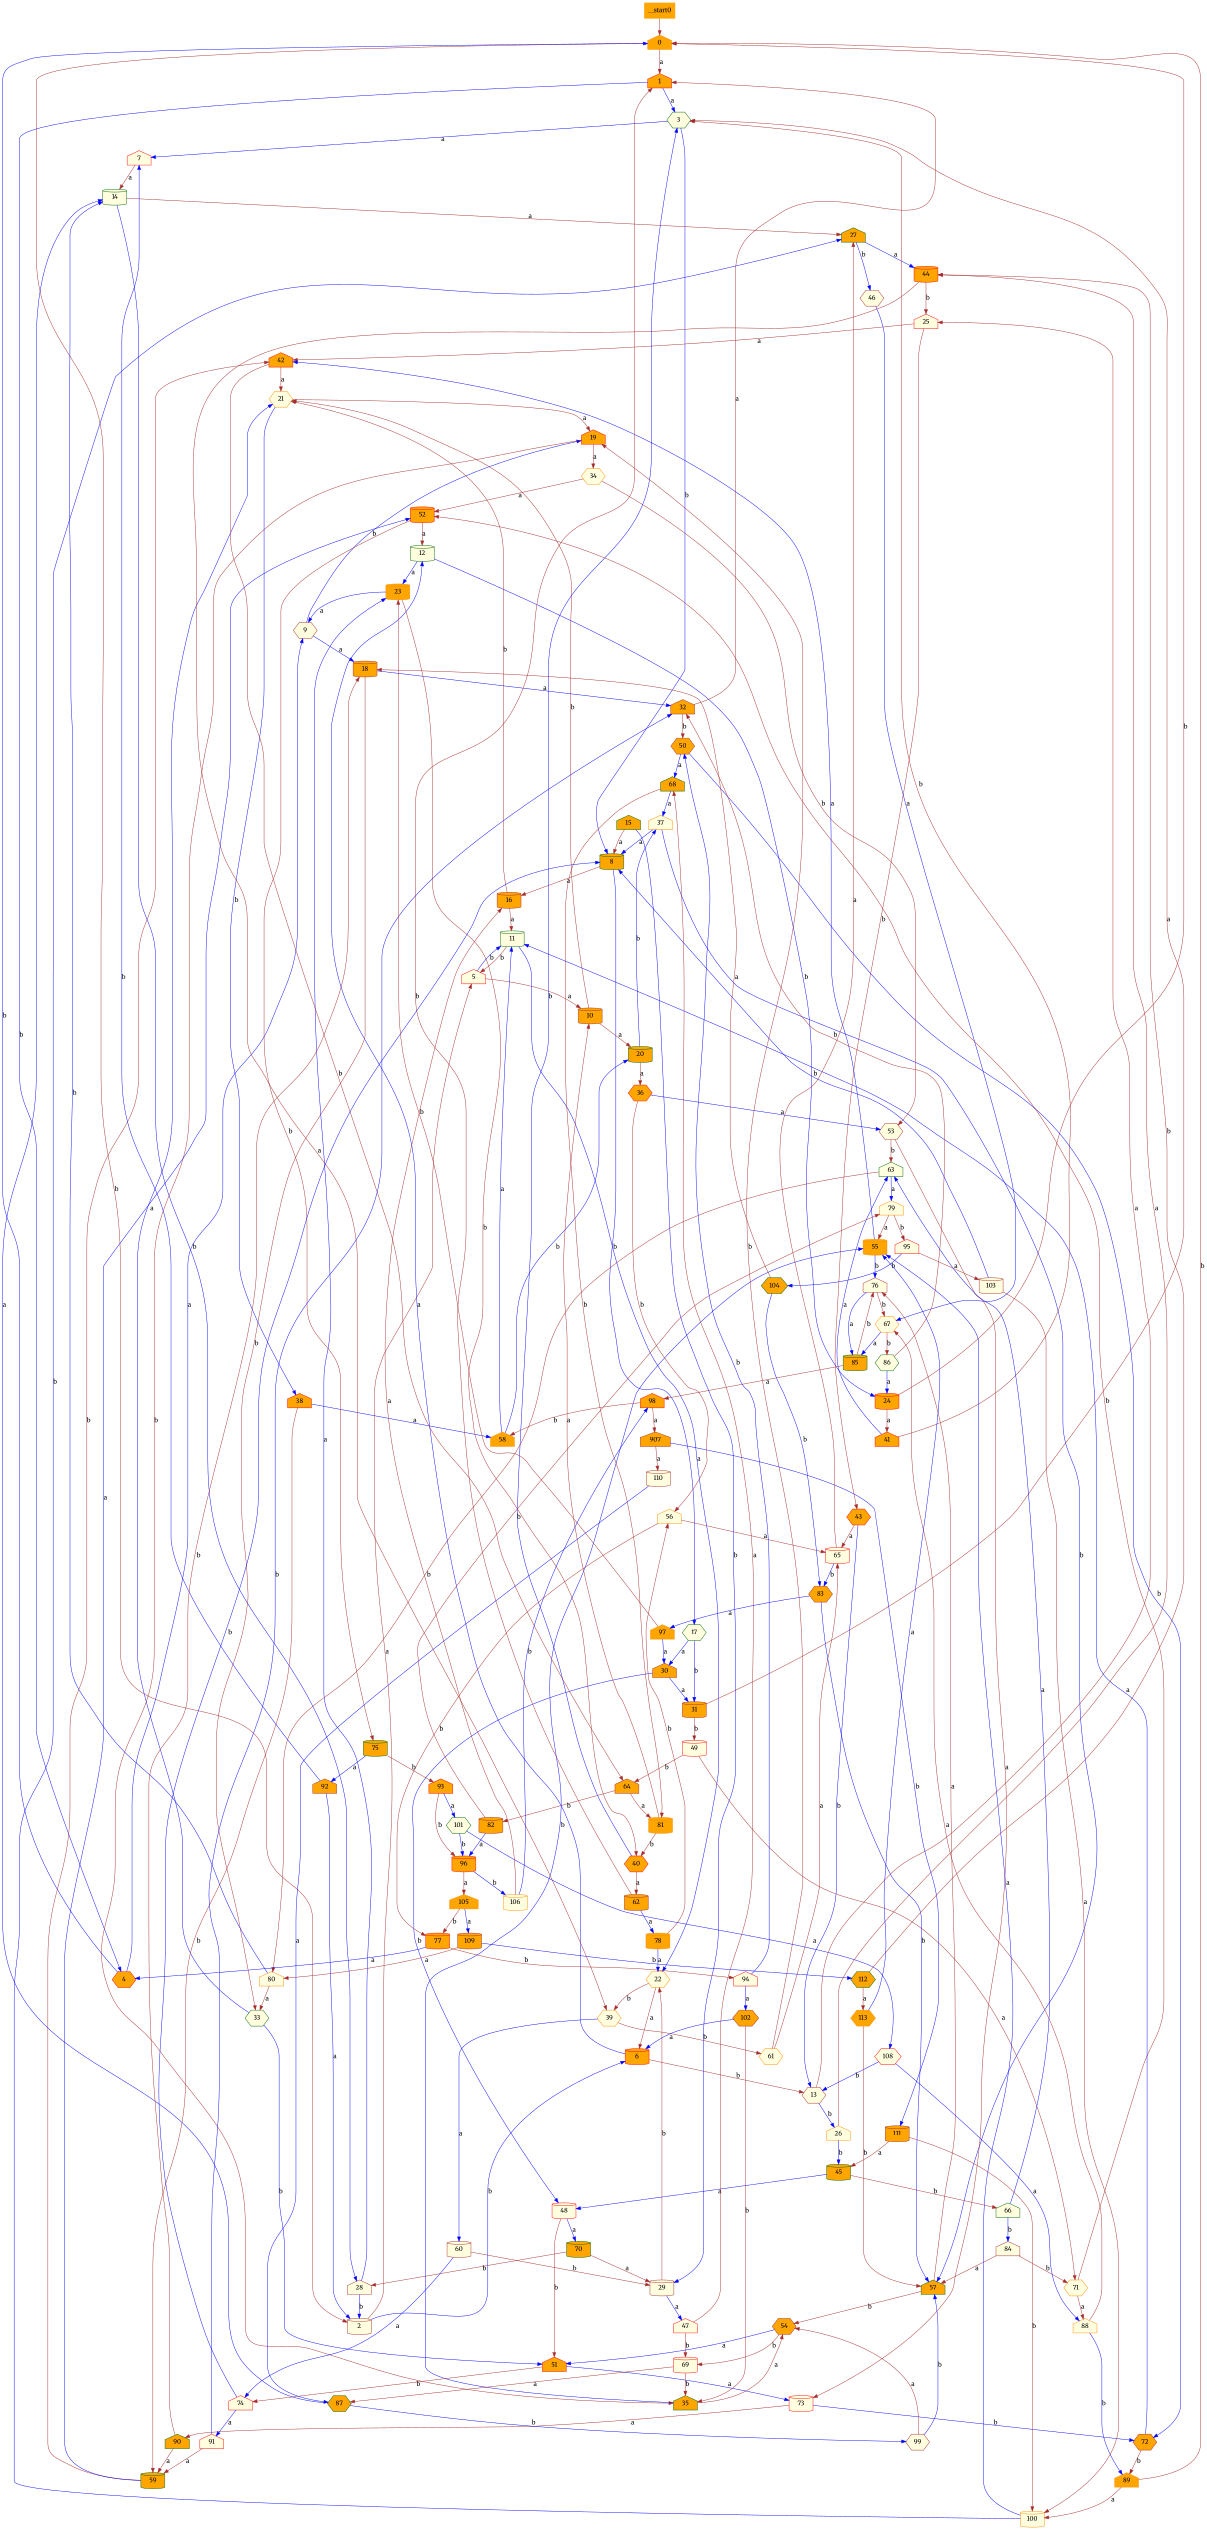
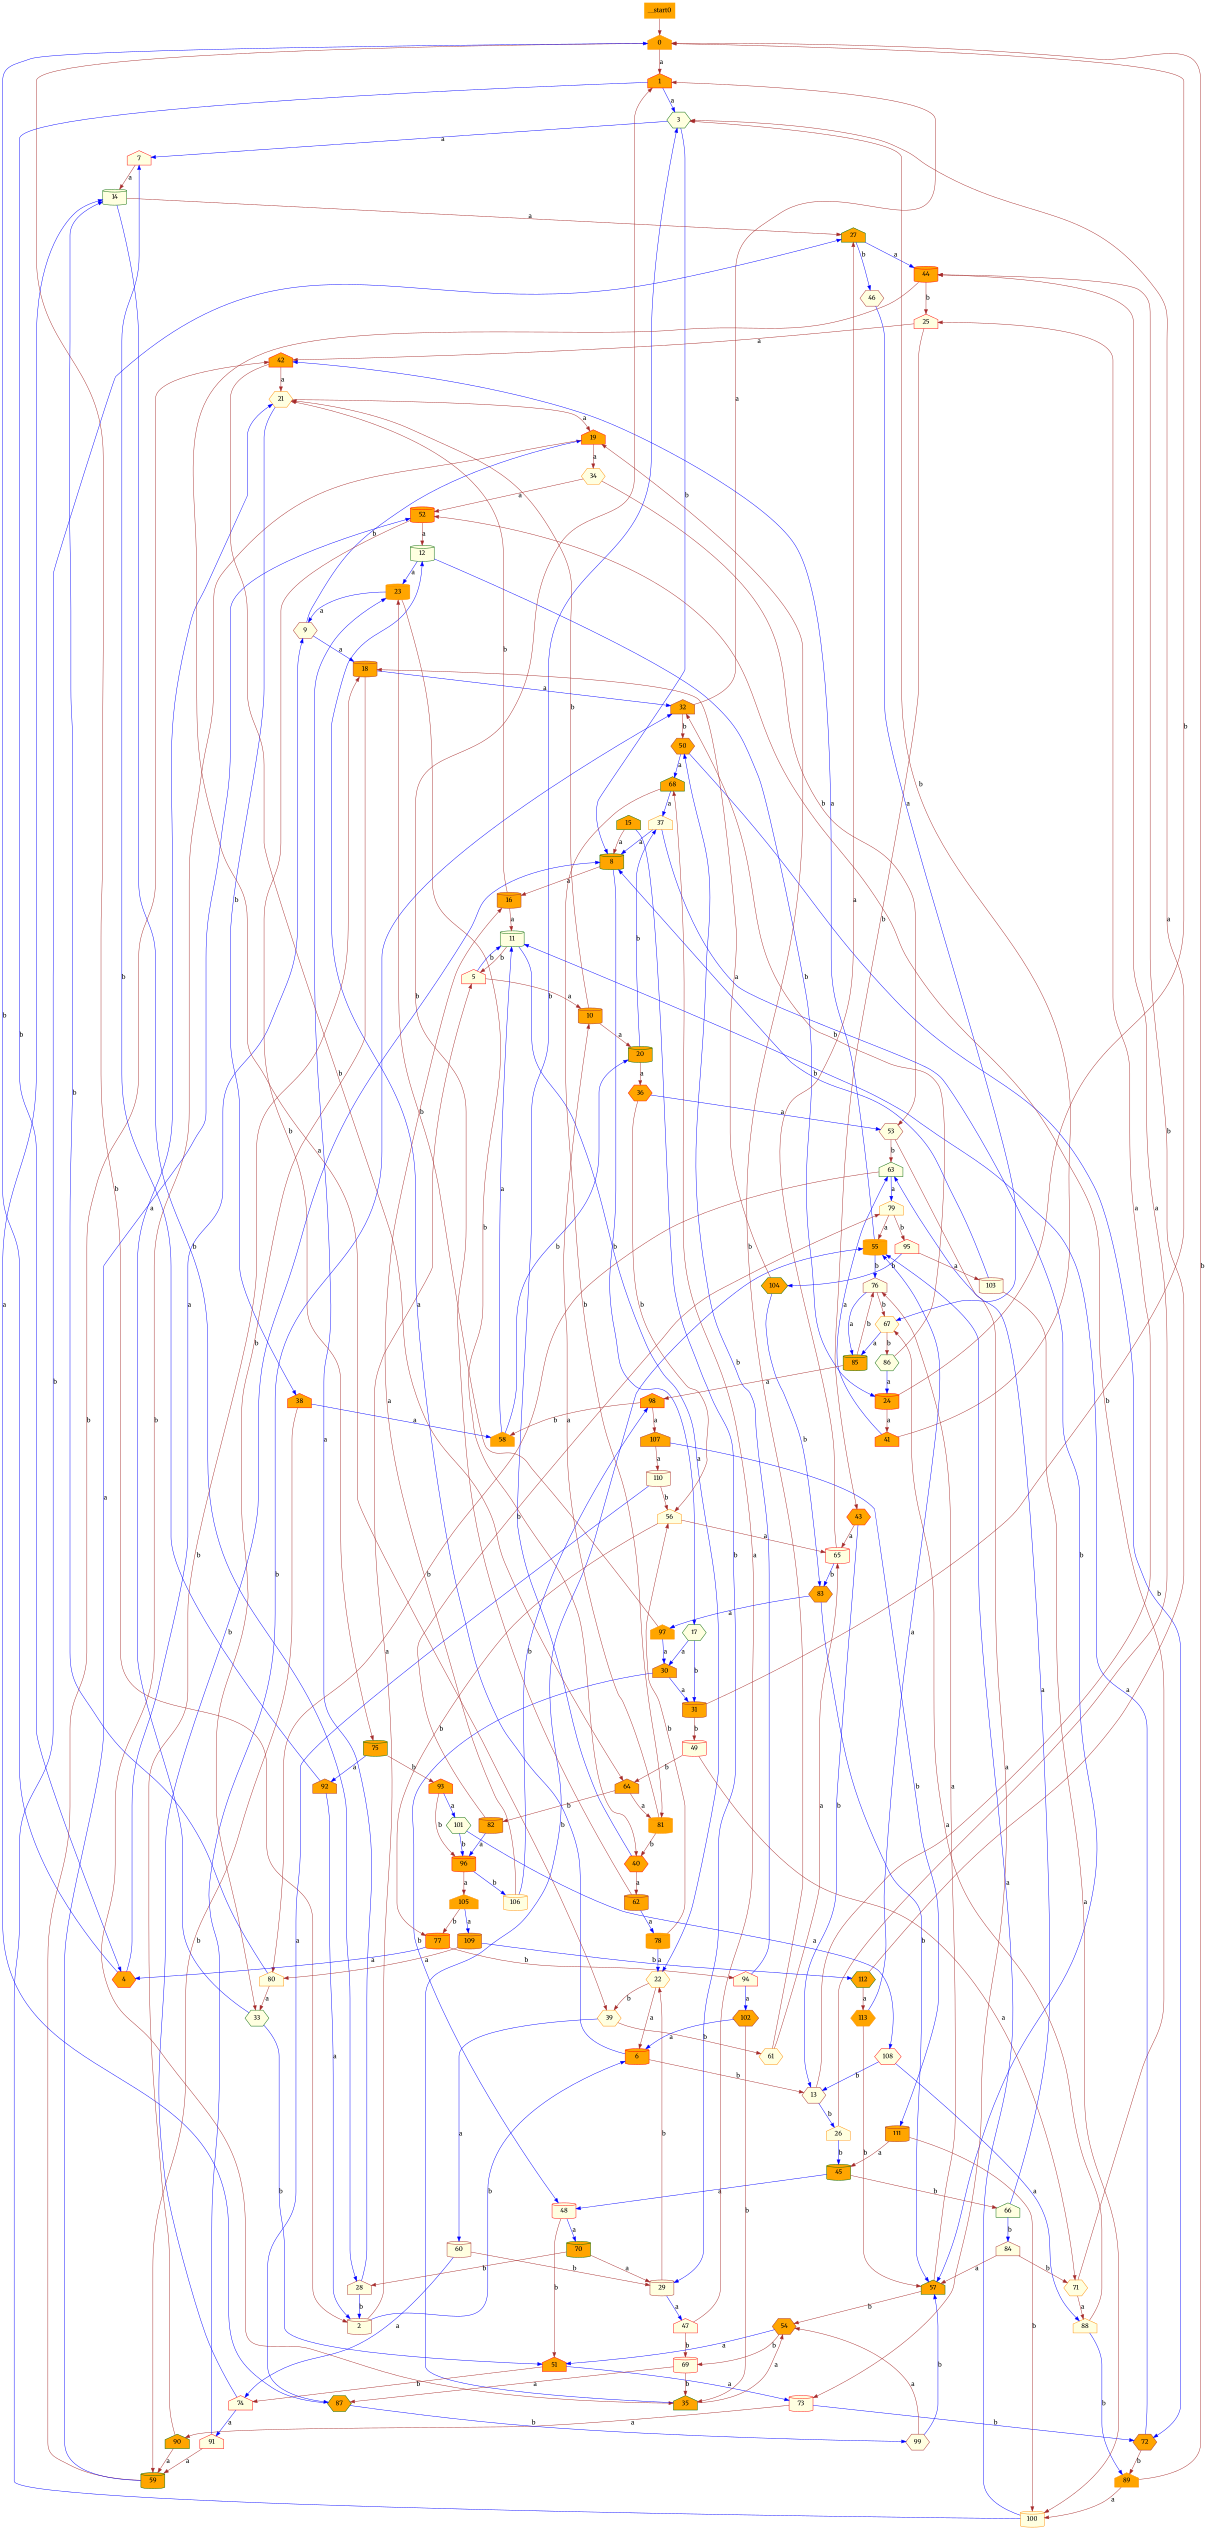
node "907": label "907" -> "107"
edge "110" -> "56": added, label "b"
